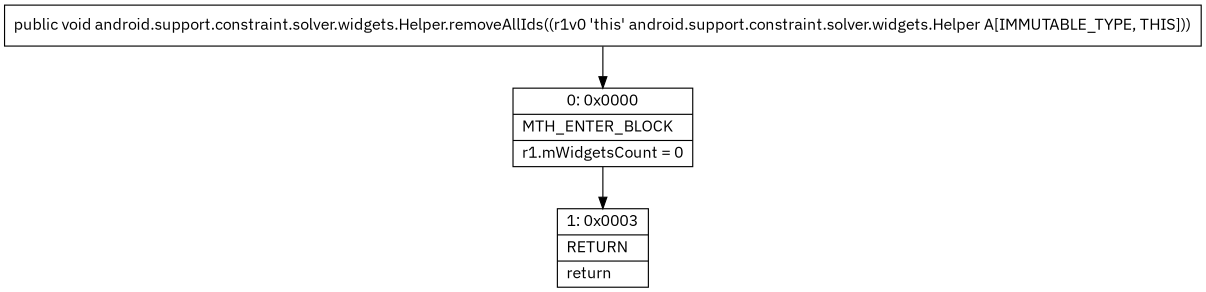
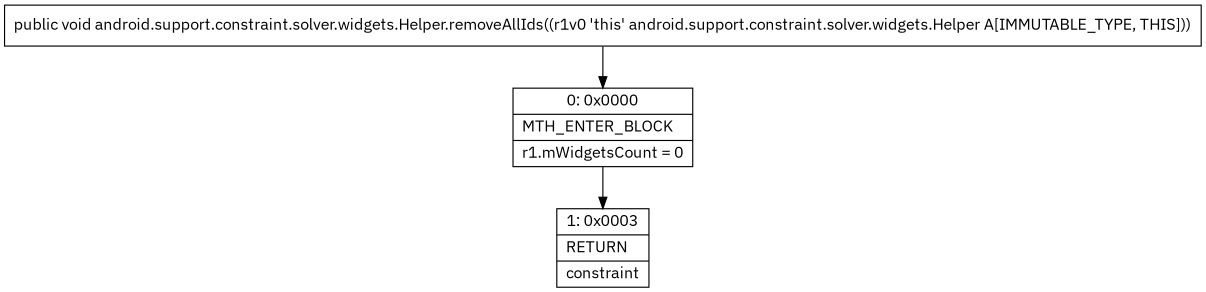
node "1: 0x0003": text "return" -> "constraint"
